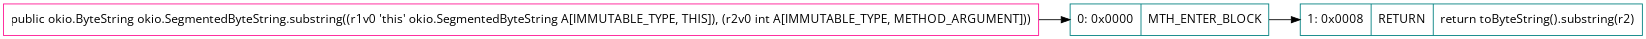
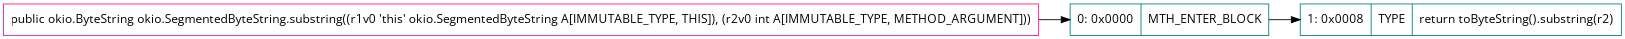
node "1: 0x0008": text "RETURN" -> "TYPE"
